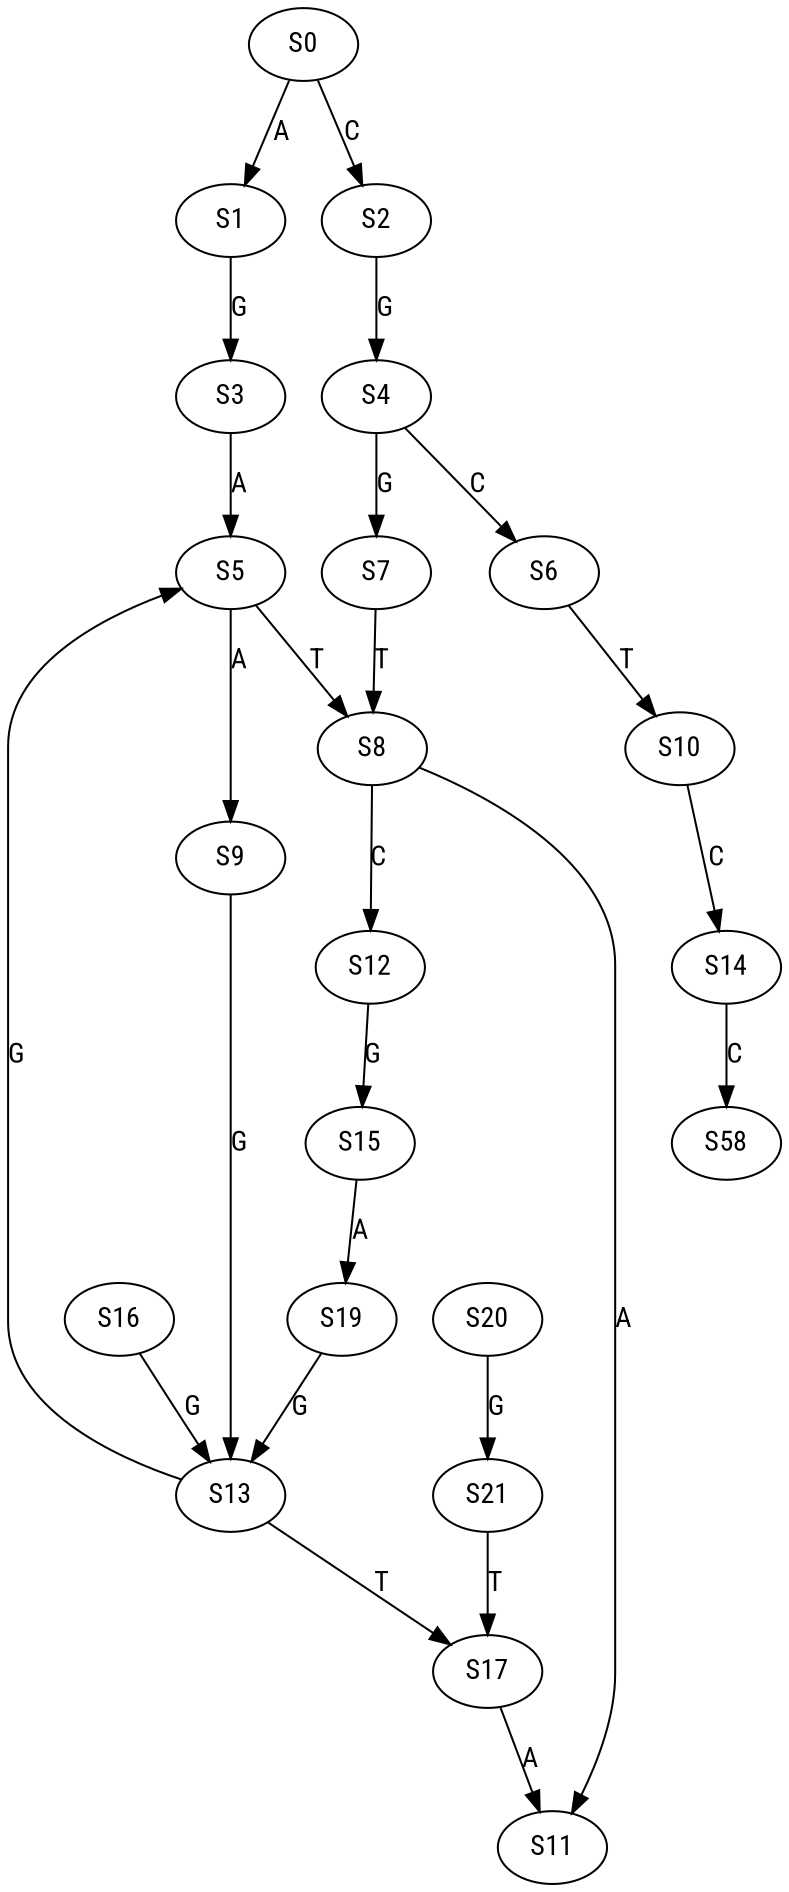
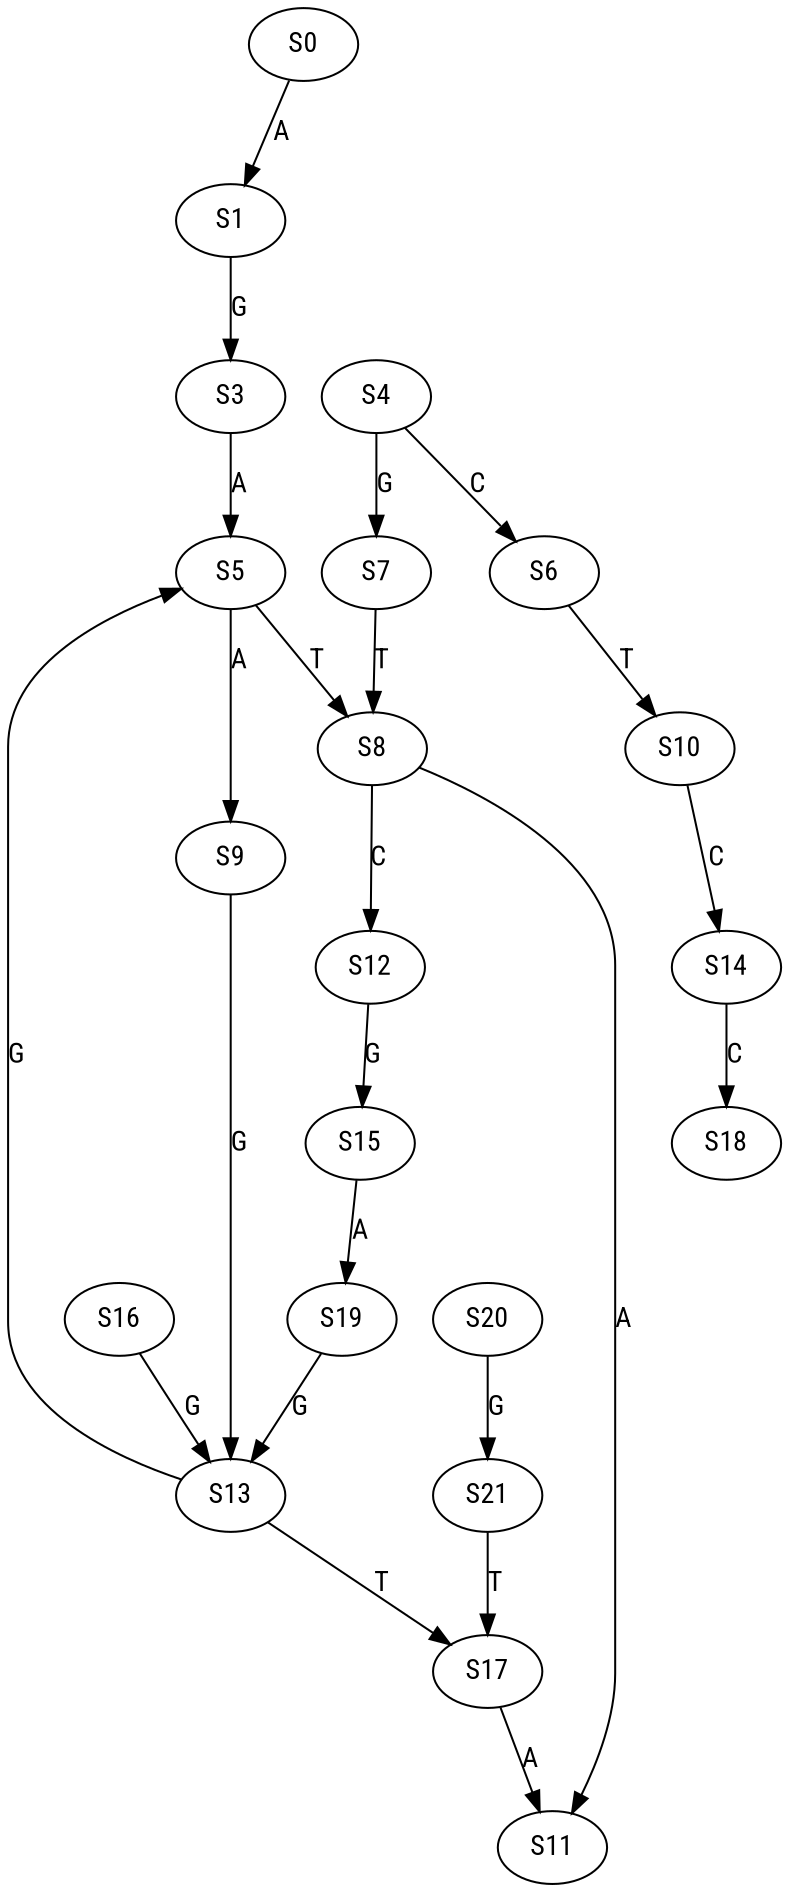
node "S2": removed
node "S58": label "S58" -> "S18"
